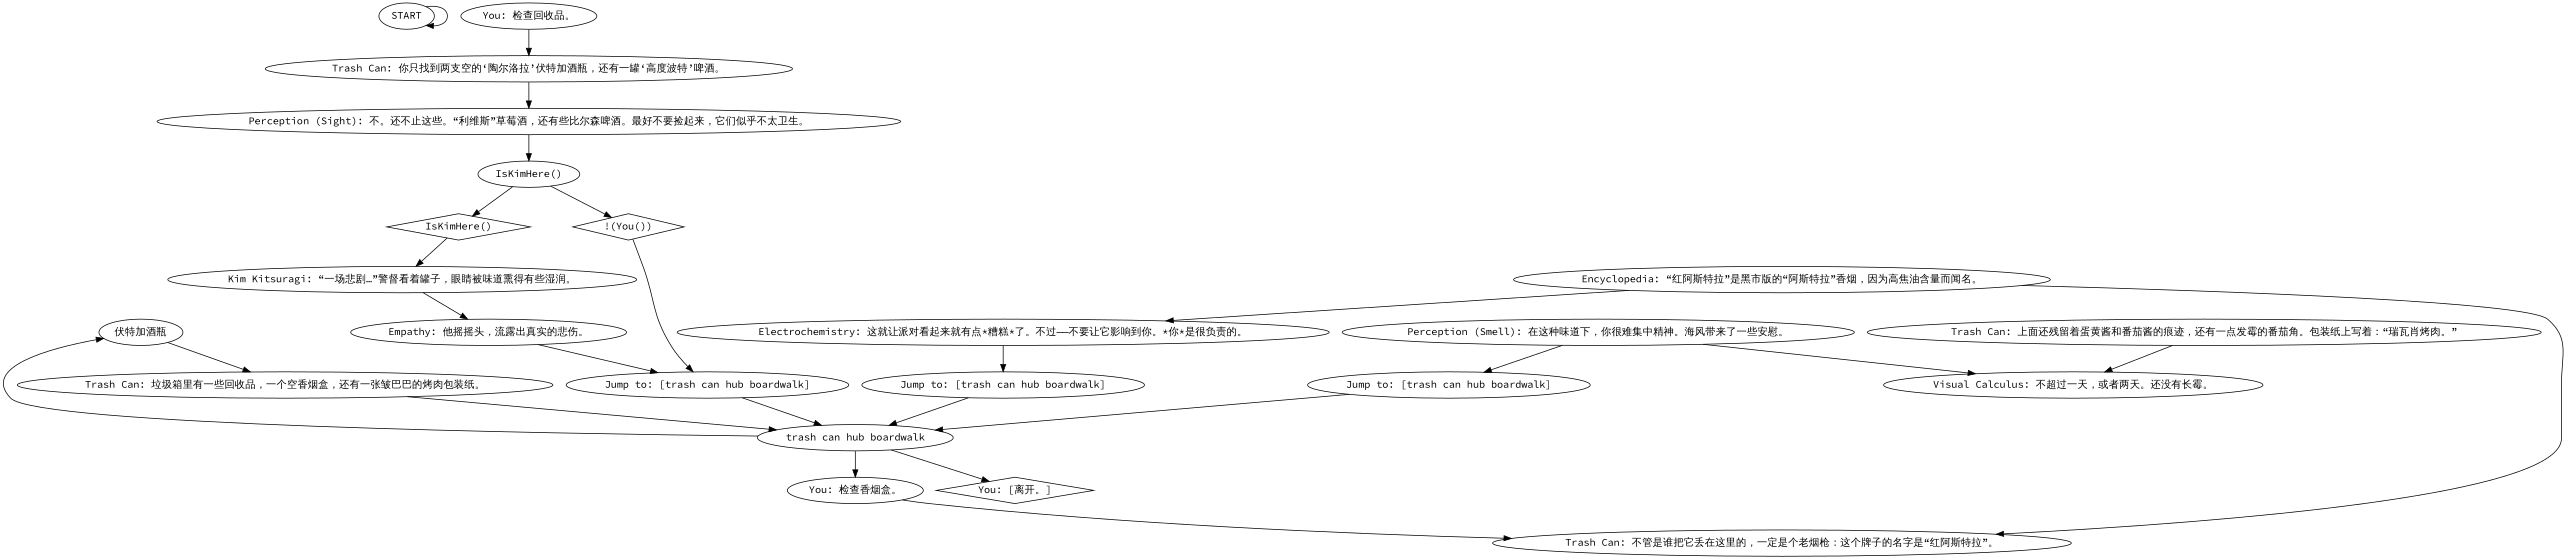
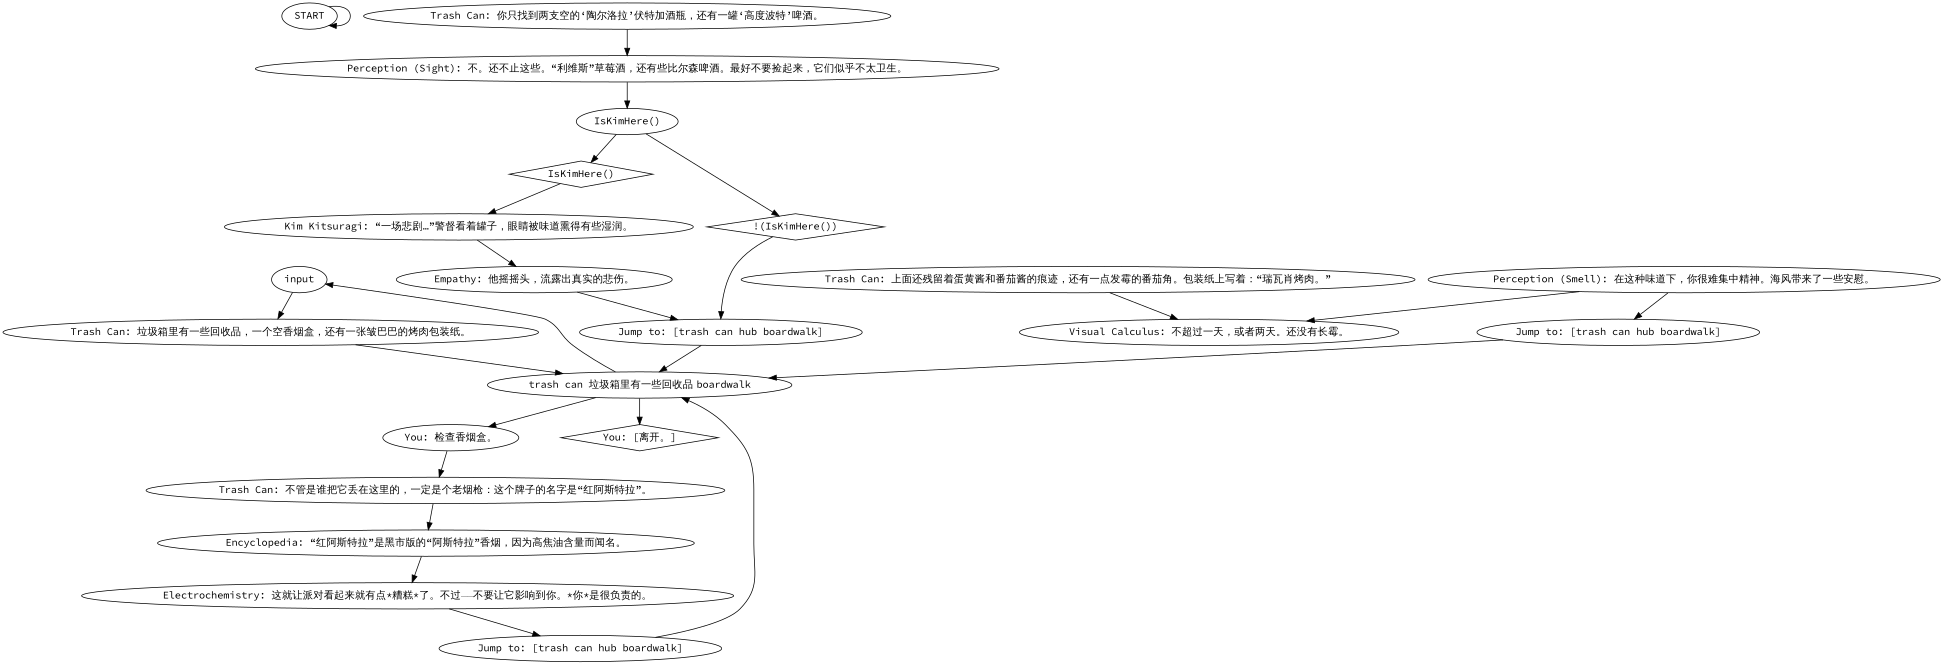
node "You: 检查回收品。": removed
node "!(You())": label "!(You())" -> "!(IsKimHere())"
node "伏特加酒瓶": label "伏特加酒瓶" -> "input"
edge "Encyclopedia: “红阿斯特拉”是黑市版的“阿斯特拉”香烟，因为高焦油含量而闻名。" -> "Trash Can: 不管是谁把它丢在这里的，一定是个老烟枪：这个牌子的名字是“红阿斯特拉”。": reversed
node "trash can hub boardwalk": label "trash can hub boardwalk" -> "trash can 垃圾箱里有一些回收品 boardwalk"
